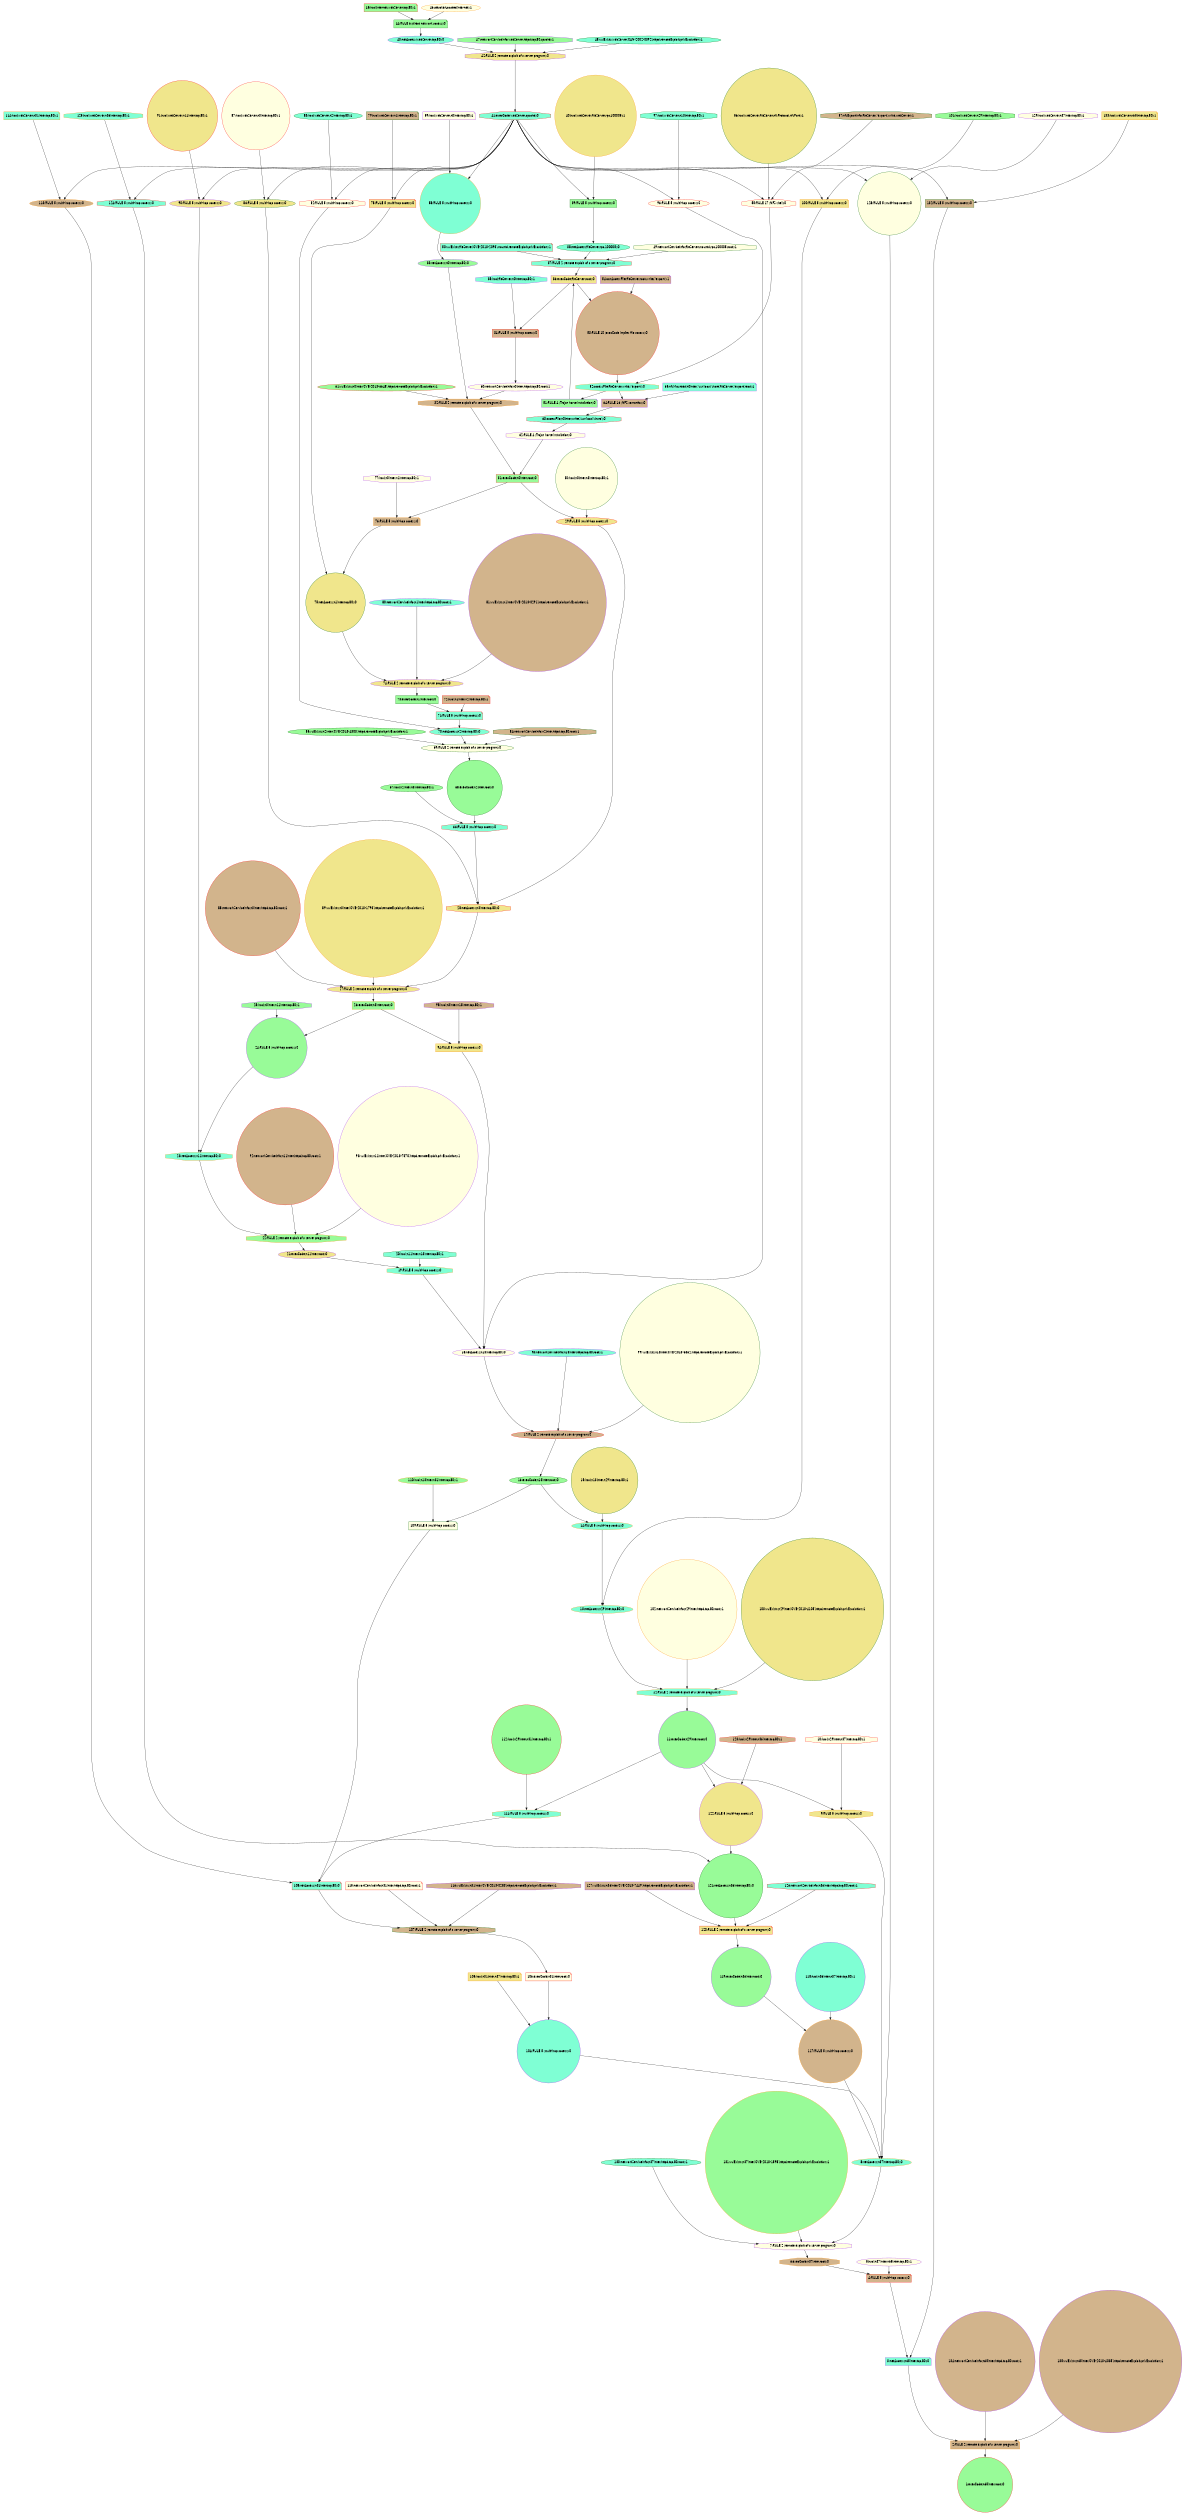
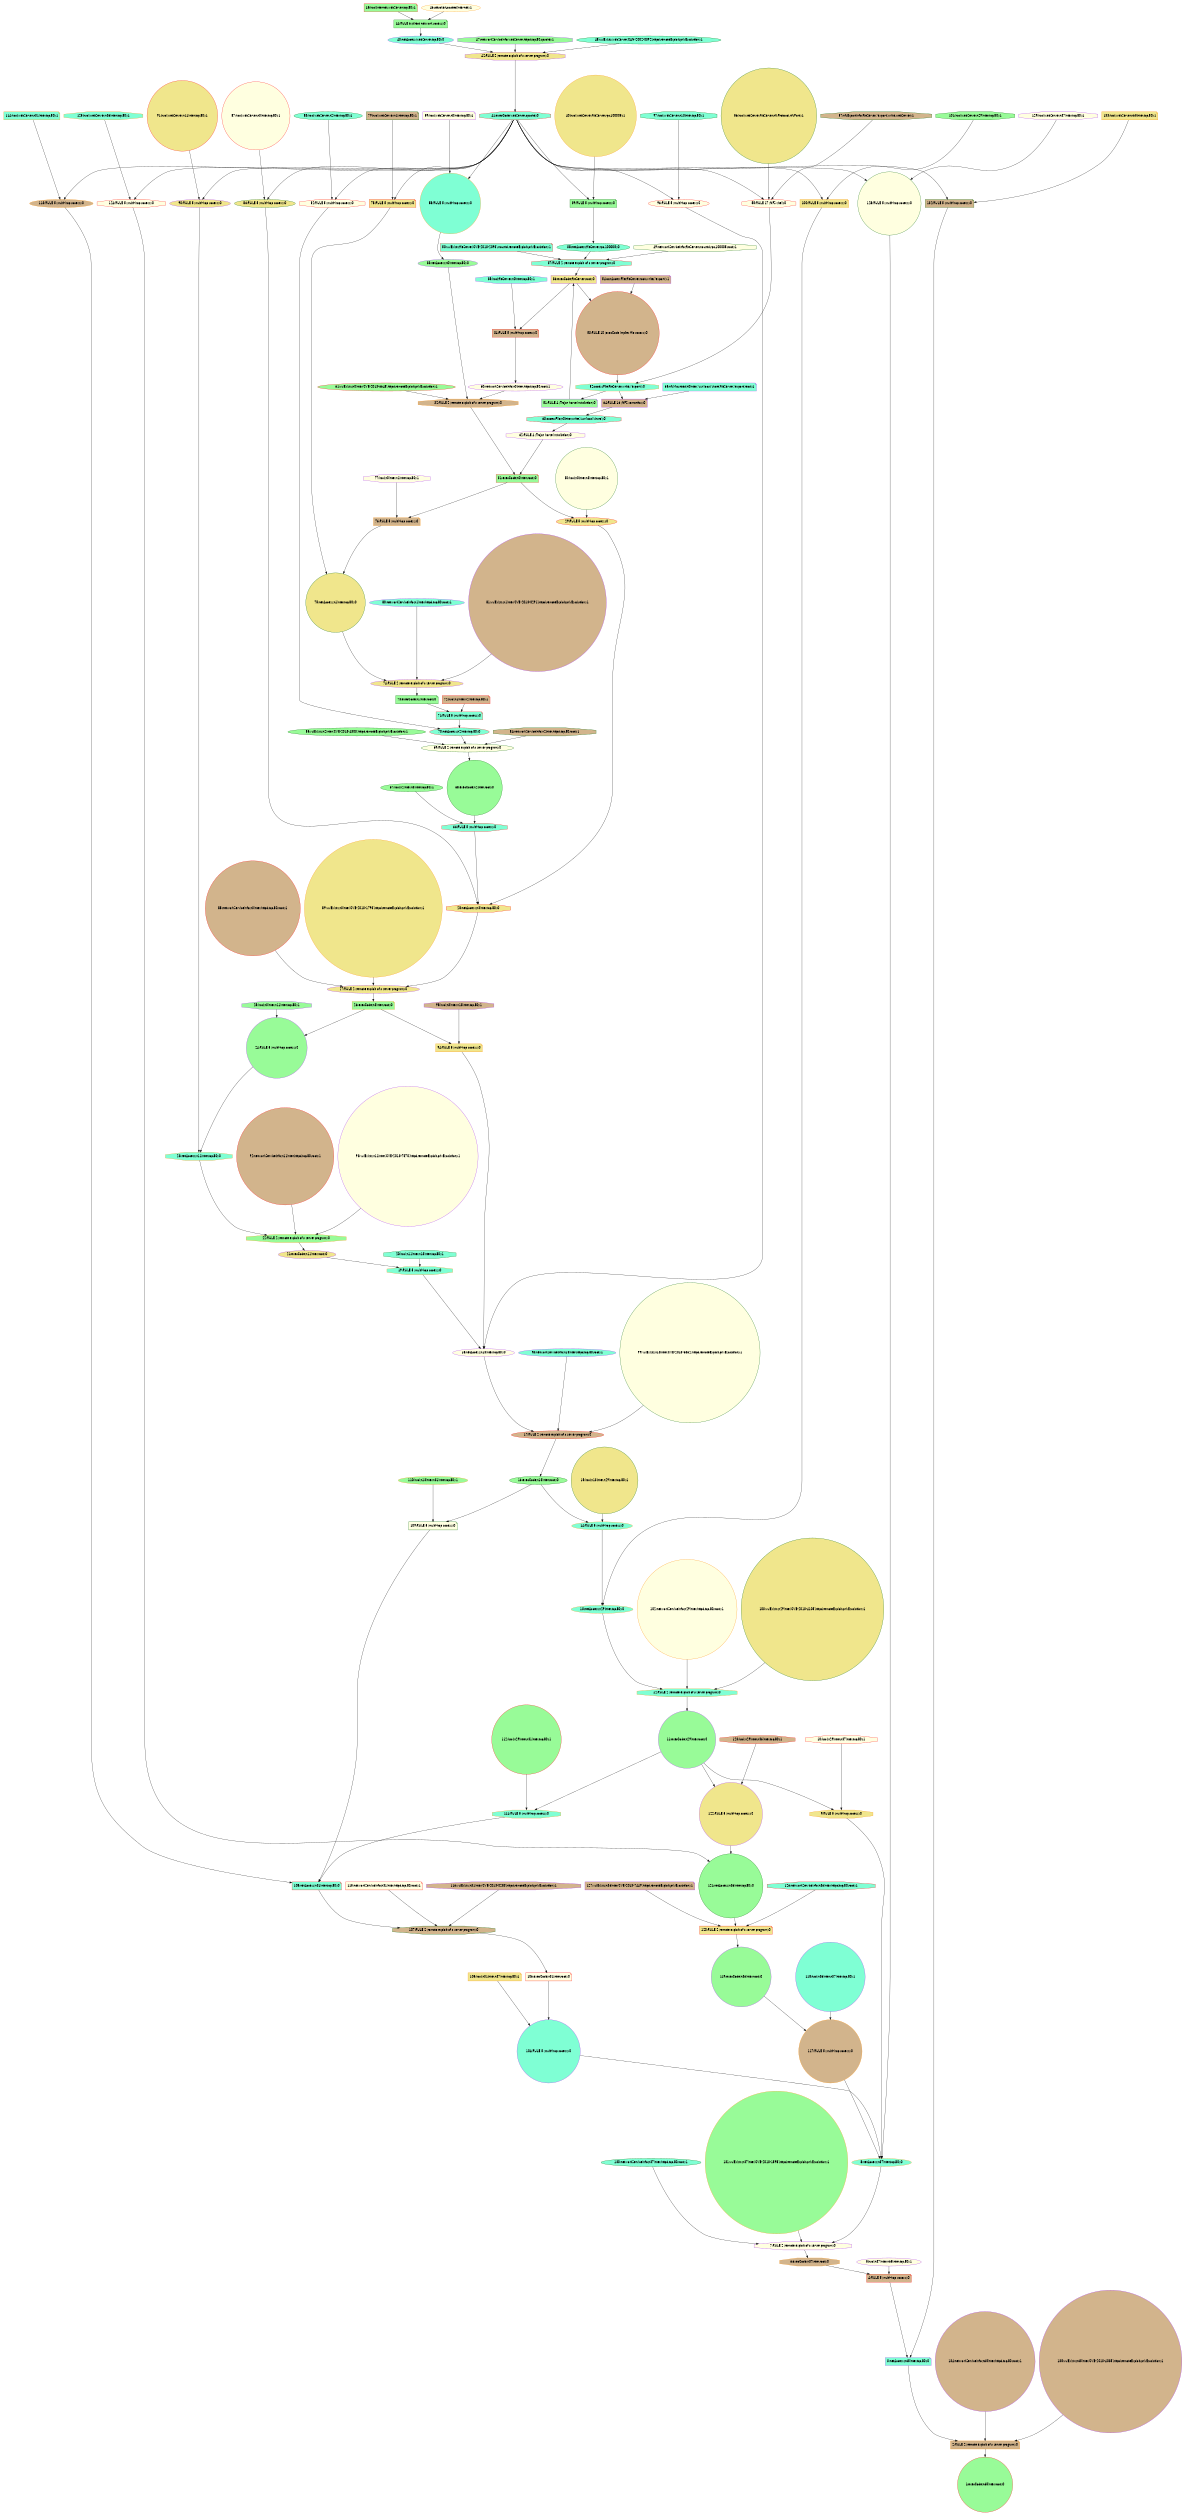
node "124:RULE 5 (multi-hop access):0": fillcolor aquamarine -> lightyellow
